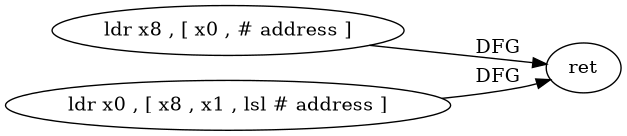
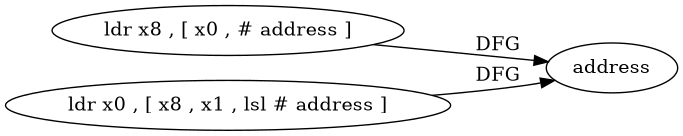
node "ret": label "ret" -> "address"
